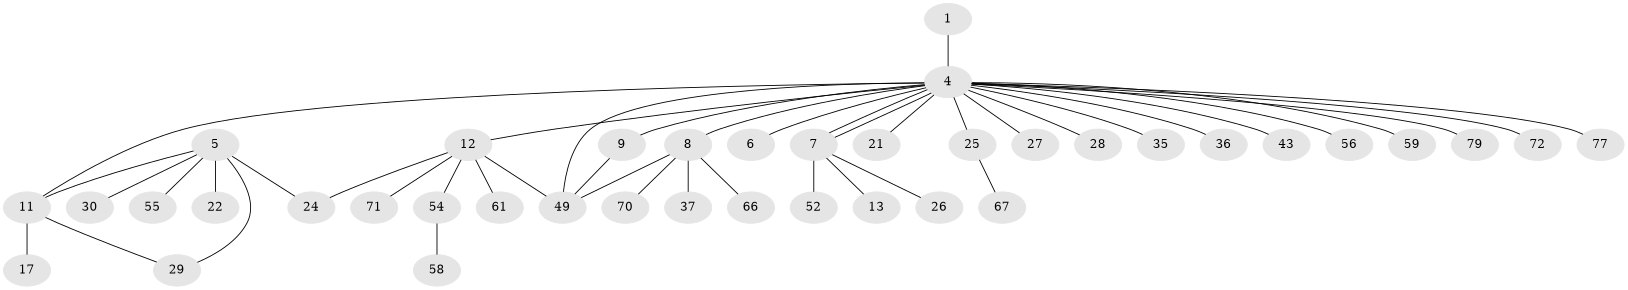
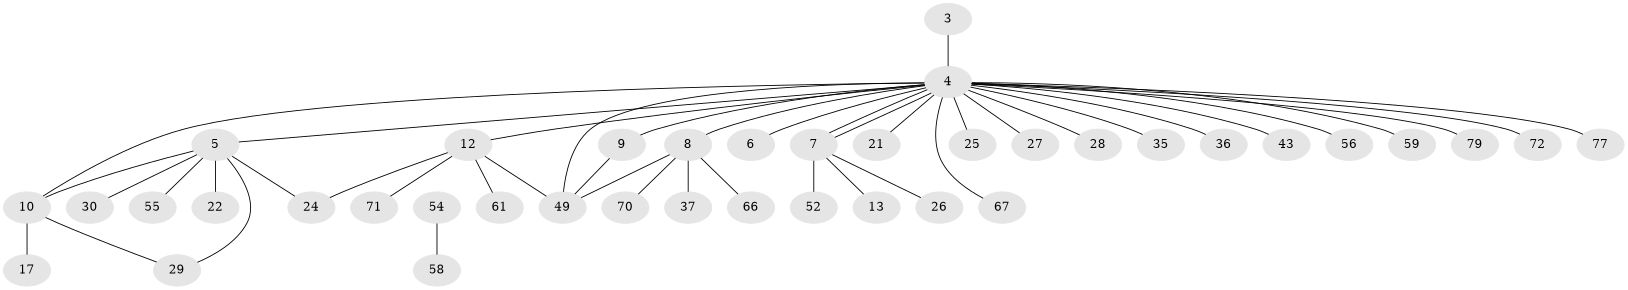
node "1": label "1" -> "3"
edge "4" -- "5": added
edge "12" -- "54": removed
edge "25" -- "67": now "4" -- "67"
node "11": label "11" -> "10"
